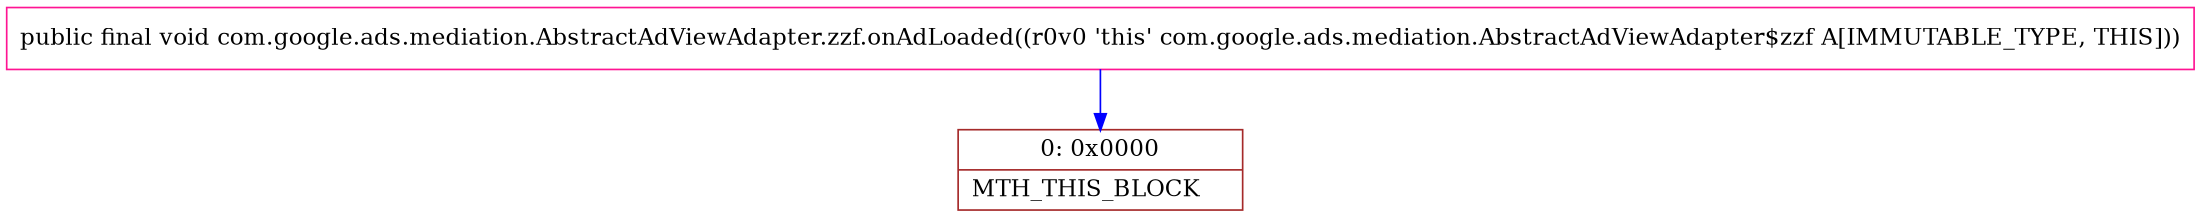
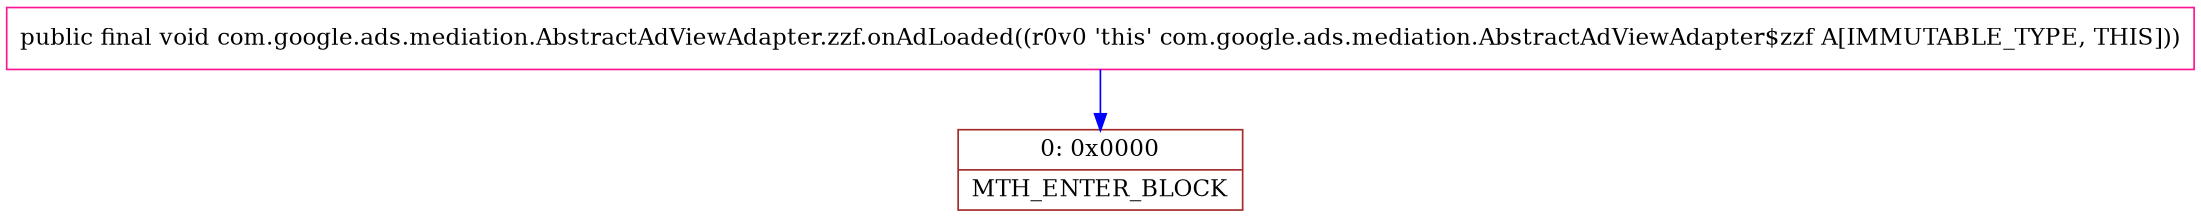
node "0: 0x0000": text "MTH_THIS_BLOCK" -> "MTH_ENTER_BLOCK"
